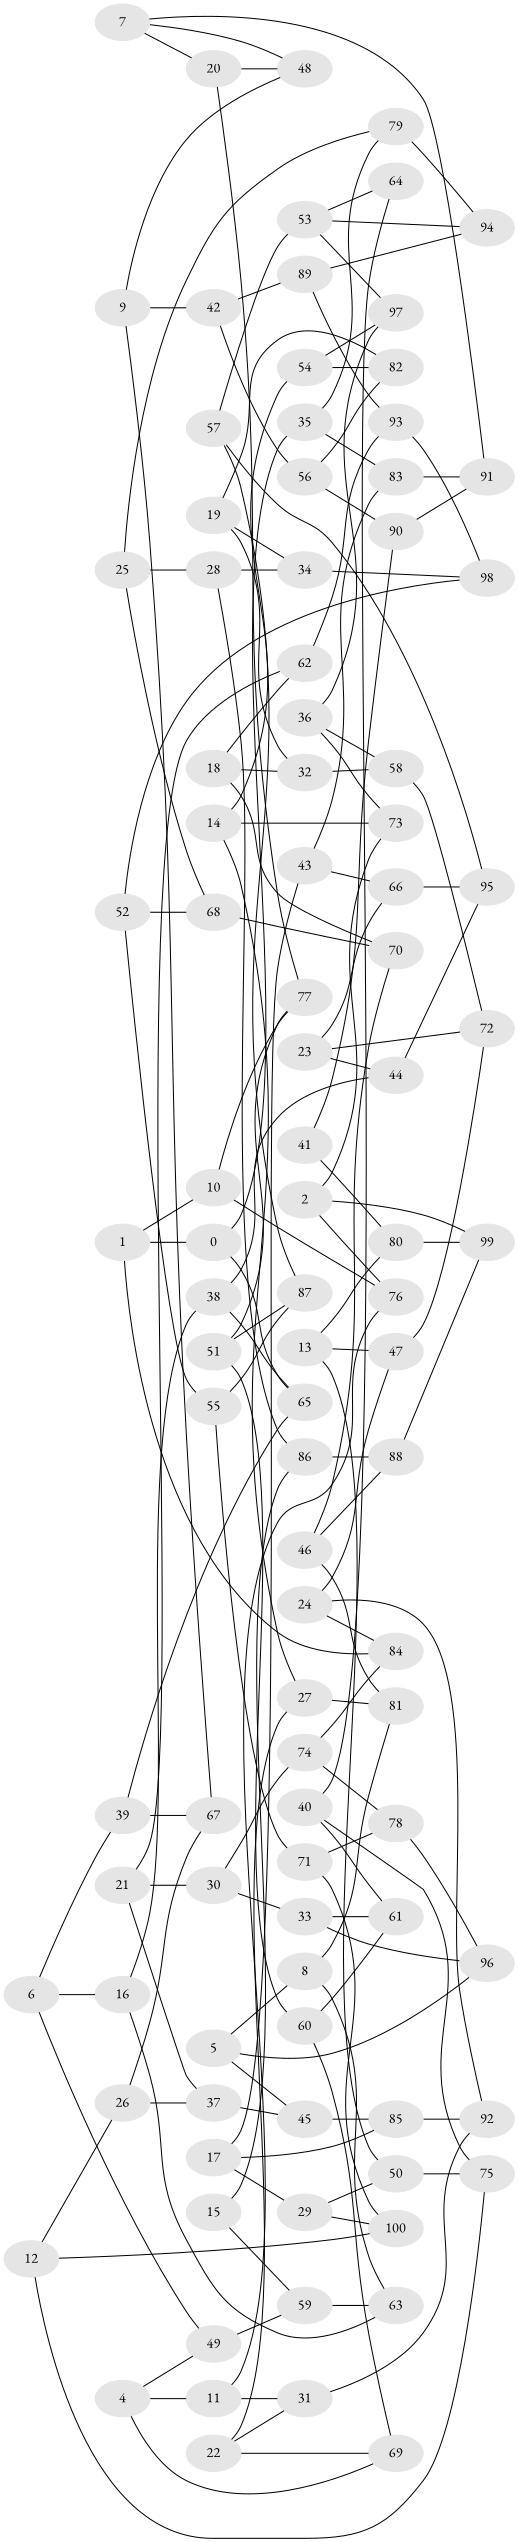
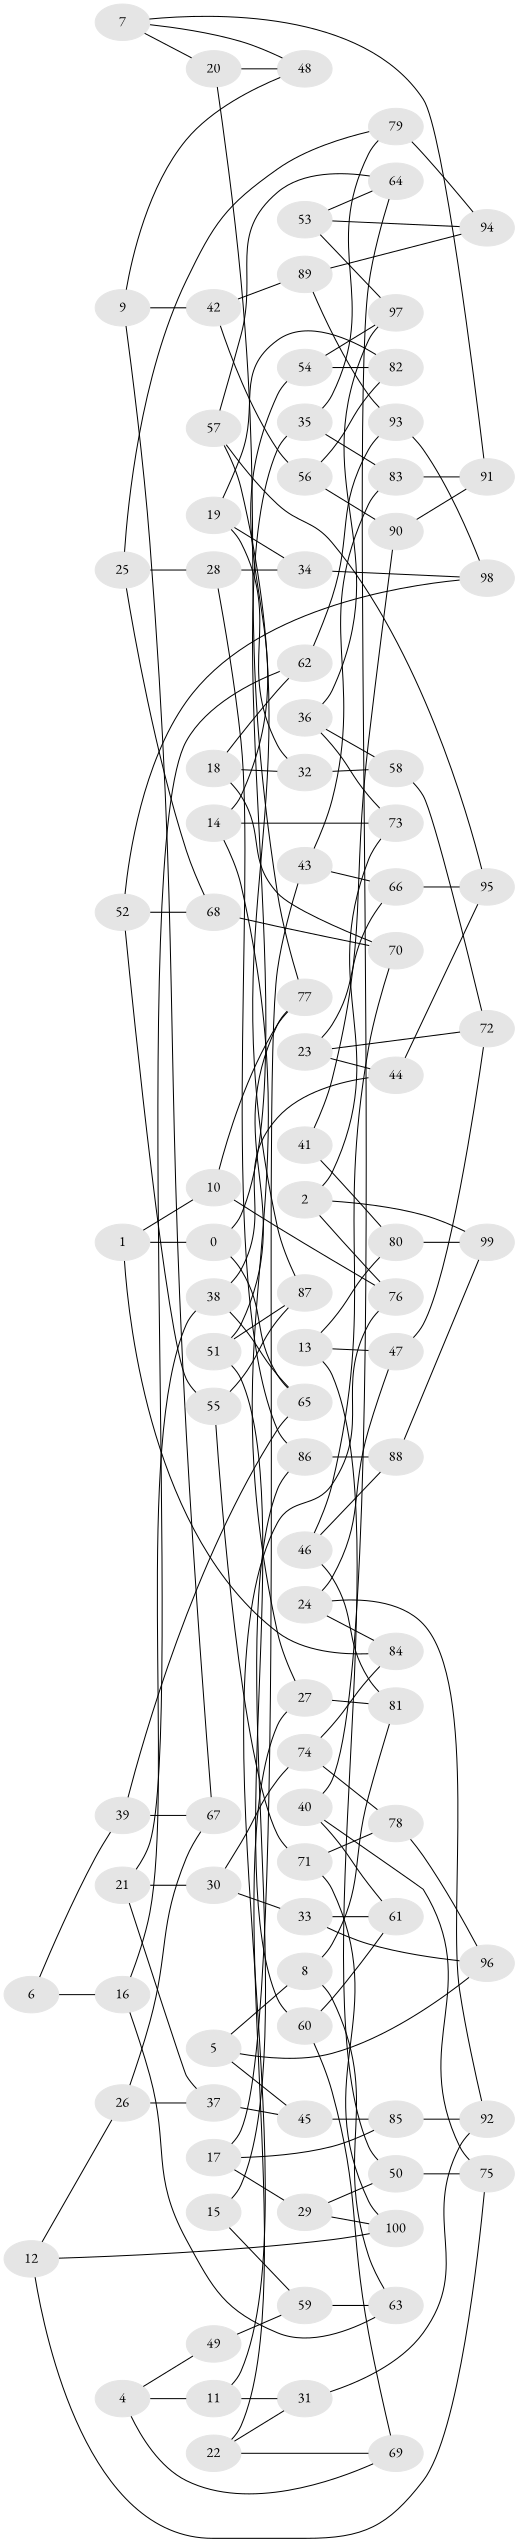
edge "53" -- "57": now "64" -- "57"
edge "6" -- "49": removed
